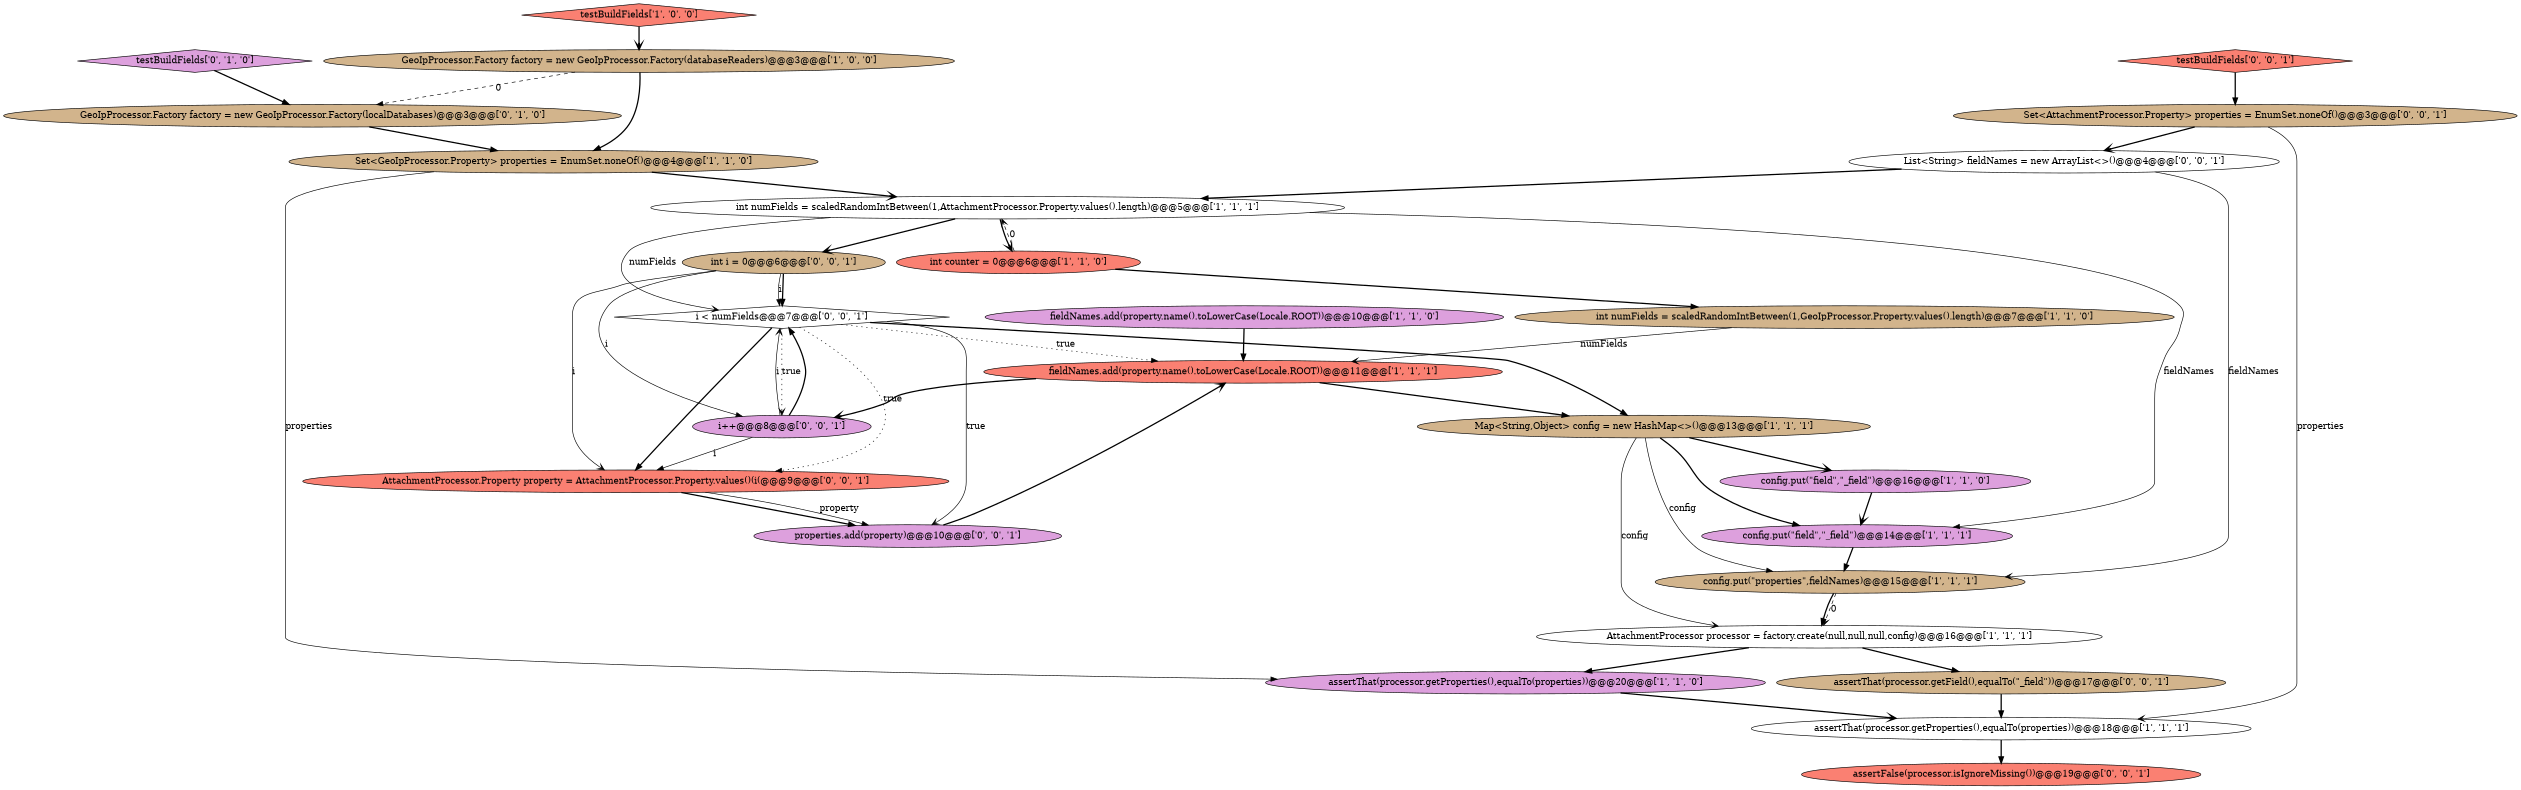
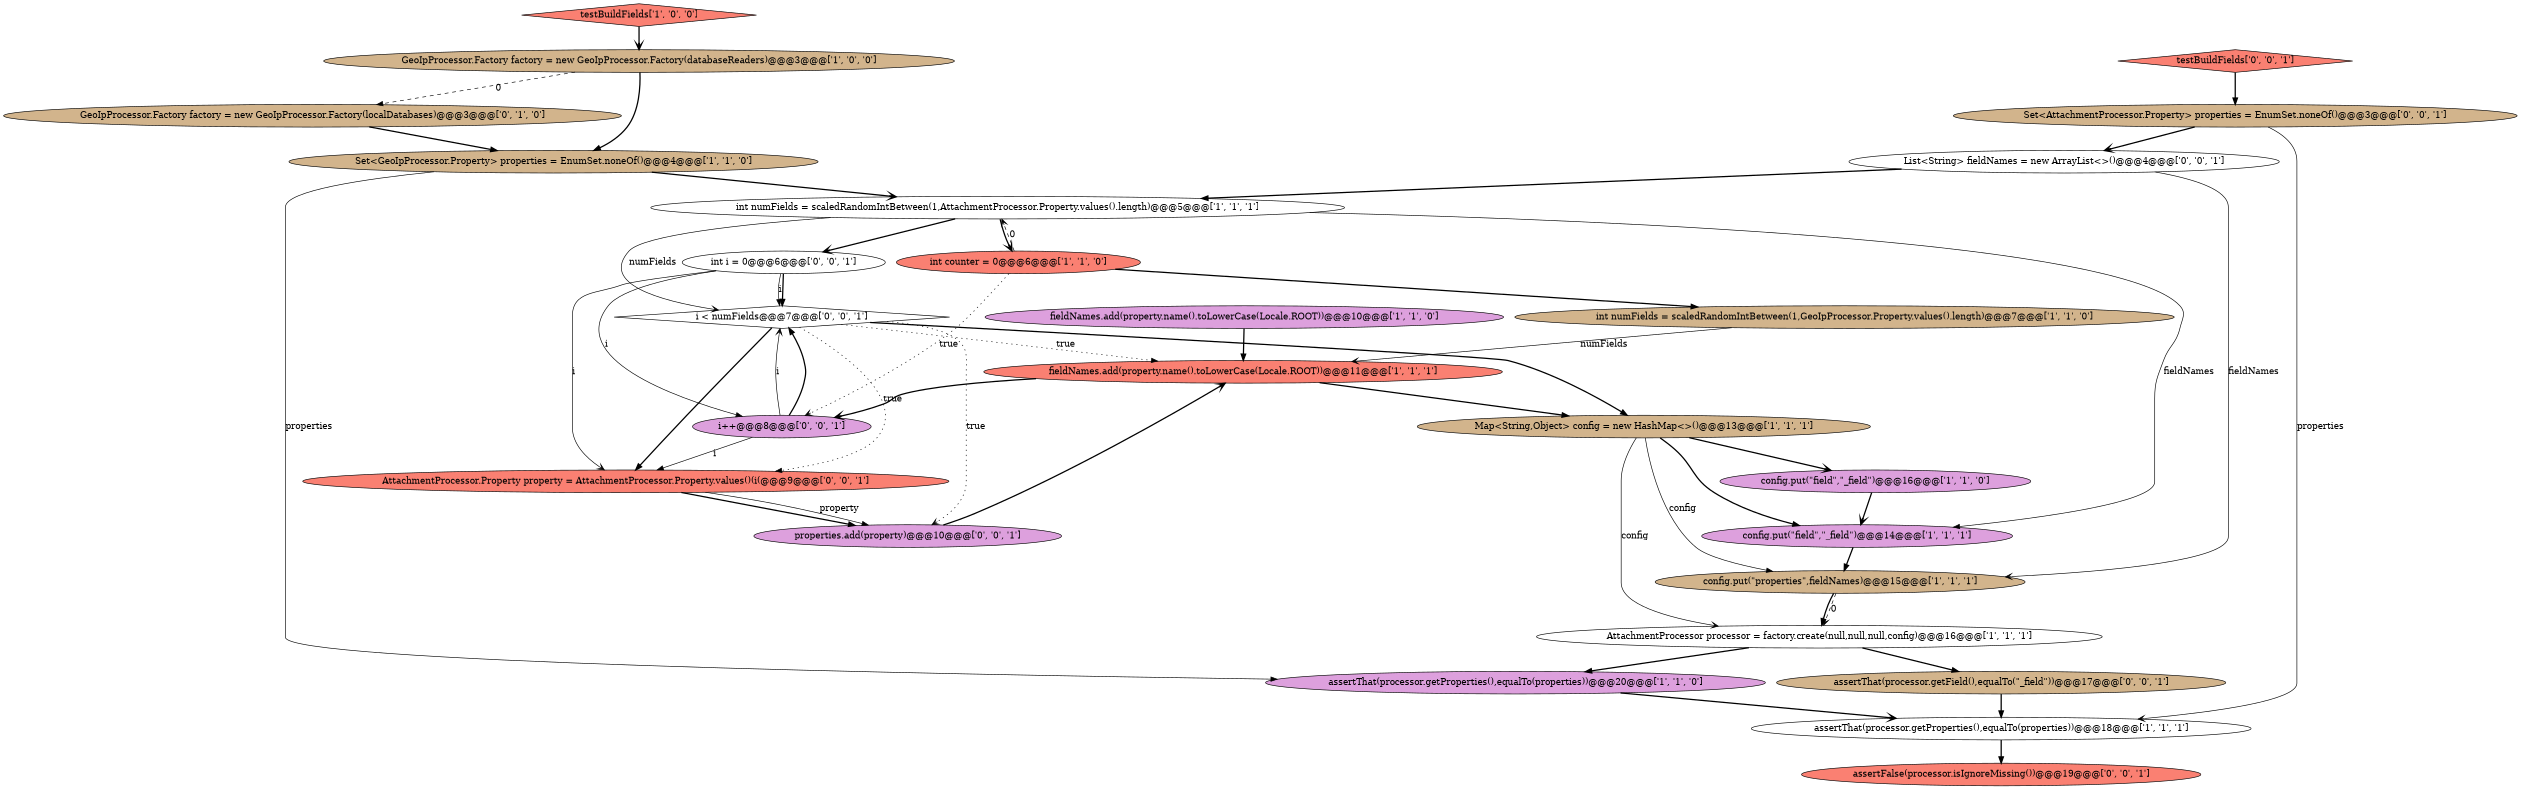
node "testBuildFields['0', '1', '0']": removed
node "int i = 0@@@6@@@['0', '0', '1']": fillcolor tan -> white
edge "i < numFields@@@7@@@['0', '0', '1']" -> "i++@@@8@@@['0', '0', '1']": now "int counter = 0@@@6@@@['1', '1', '0']" -> "i++@@@8@@@['0', '0', '1']"
edge "i < numFields@@@7@@@['0', '0', '1']" -> "properties.add(property)@@@10@@@['0', '0', '1']": style solid -> dotted
